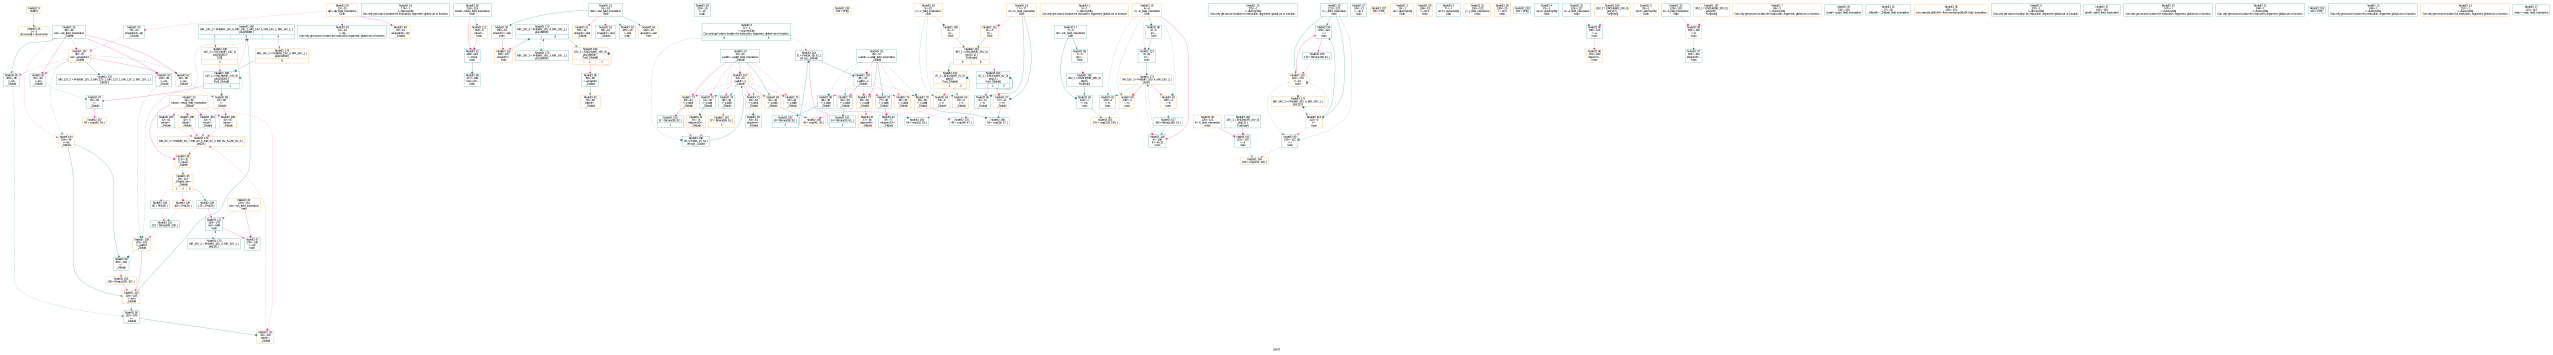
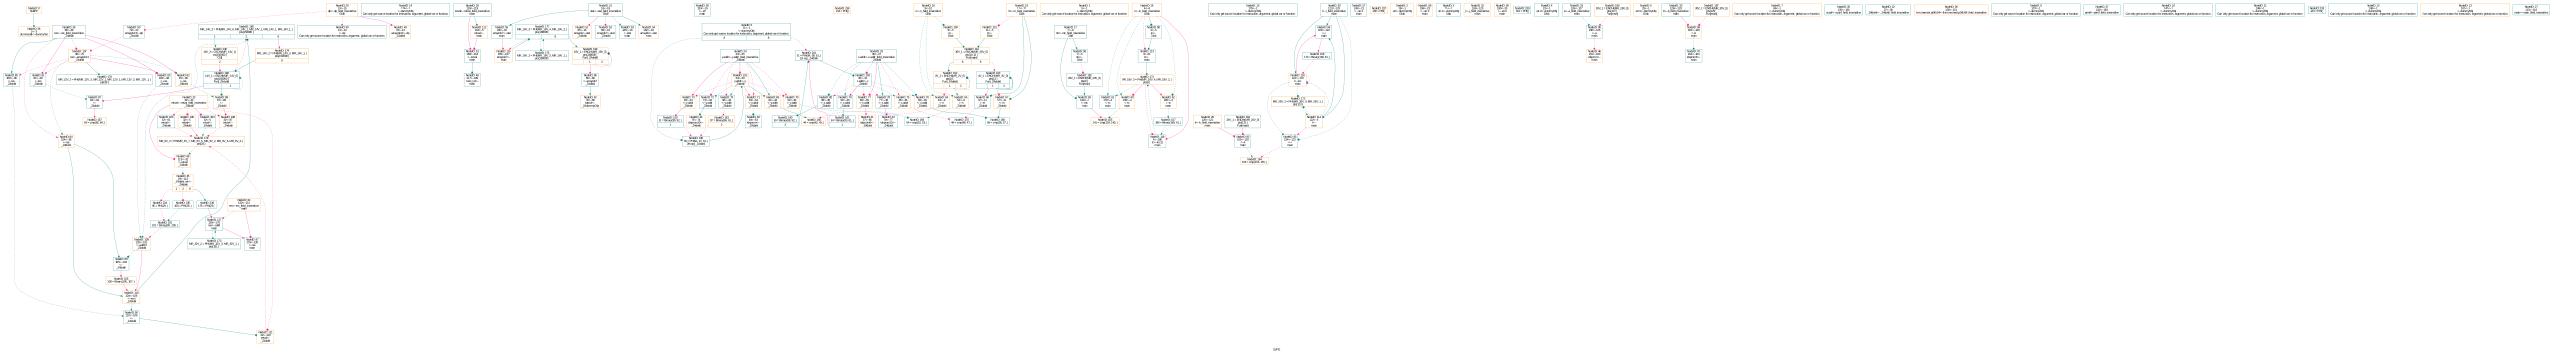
node "NodeID: 42": text "_Z4doitii" -> "_Z4dummyObj"
edge "NodeID: 63" -> "NodeID: 165": color teal -> deeppink
node "NodeID: 235": color darkorange -> teal
